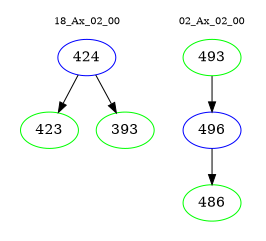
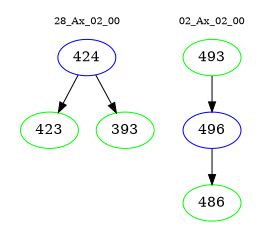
cluster "18_Ax_02_00": label "18_Ax_02_00" -> "28_Ax_02_00"
